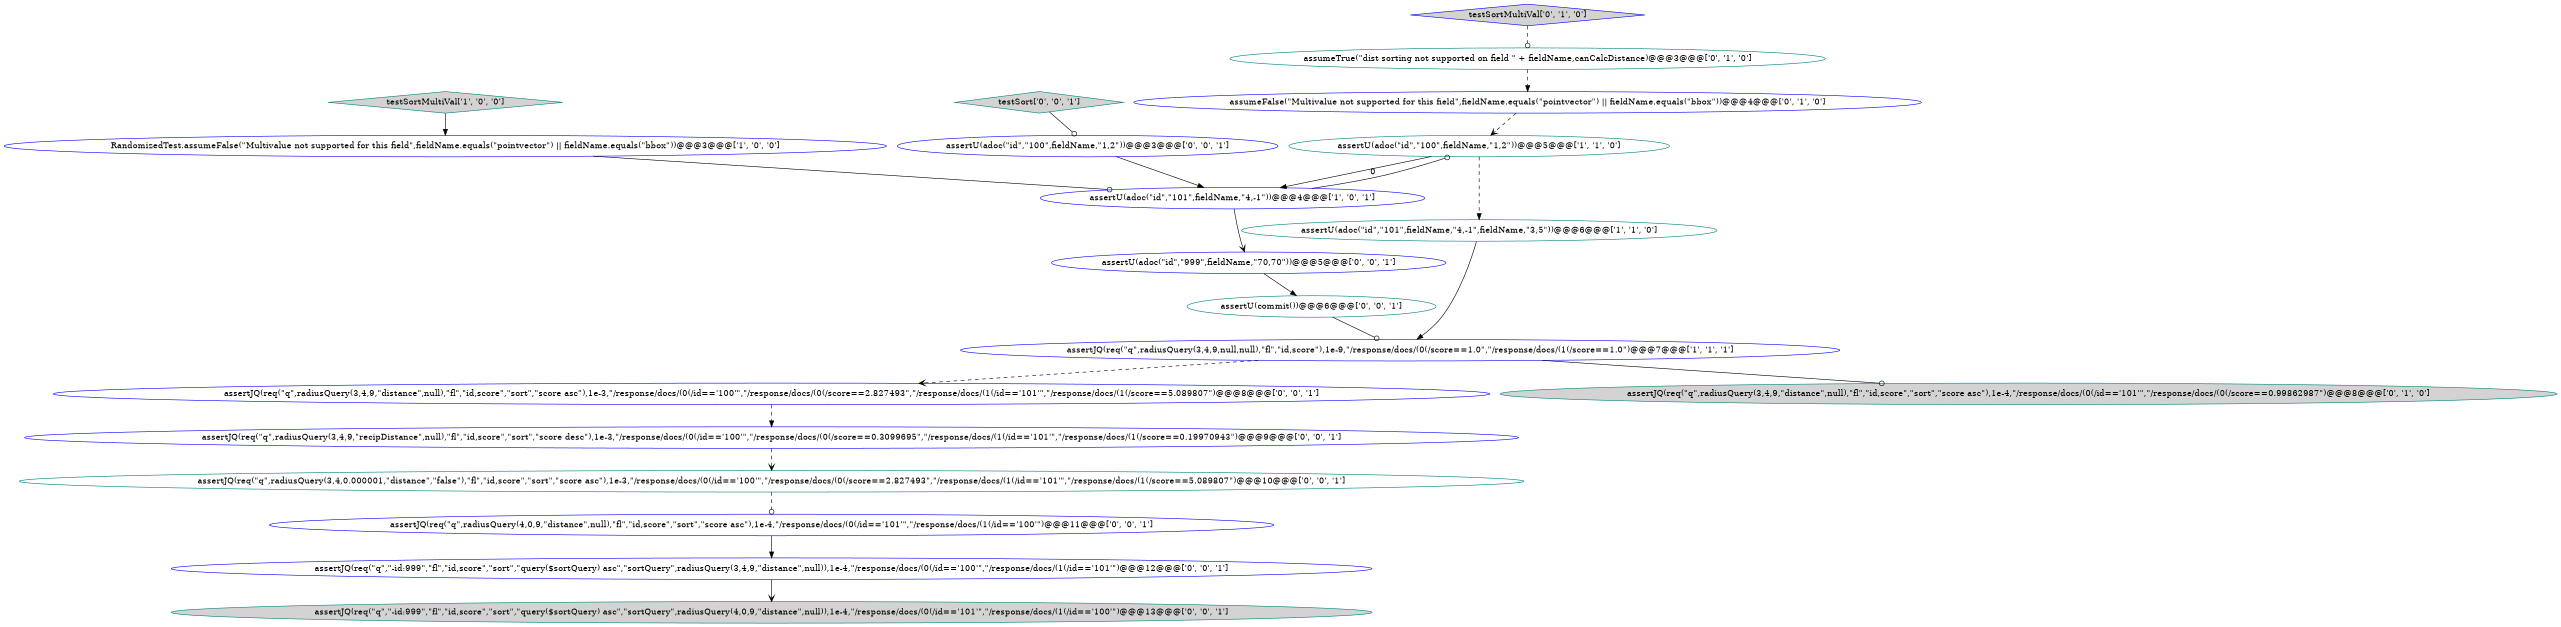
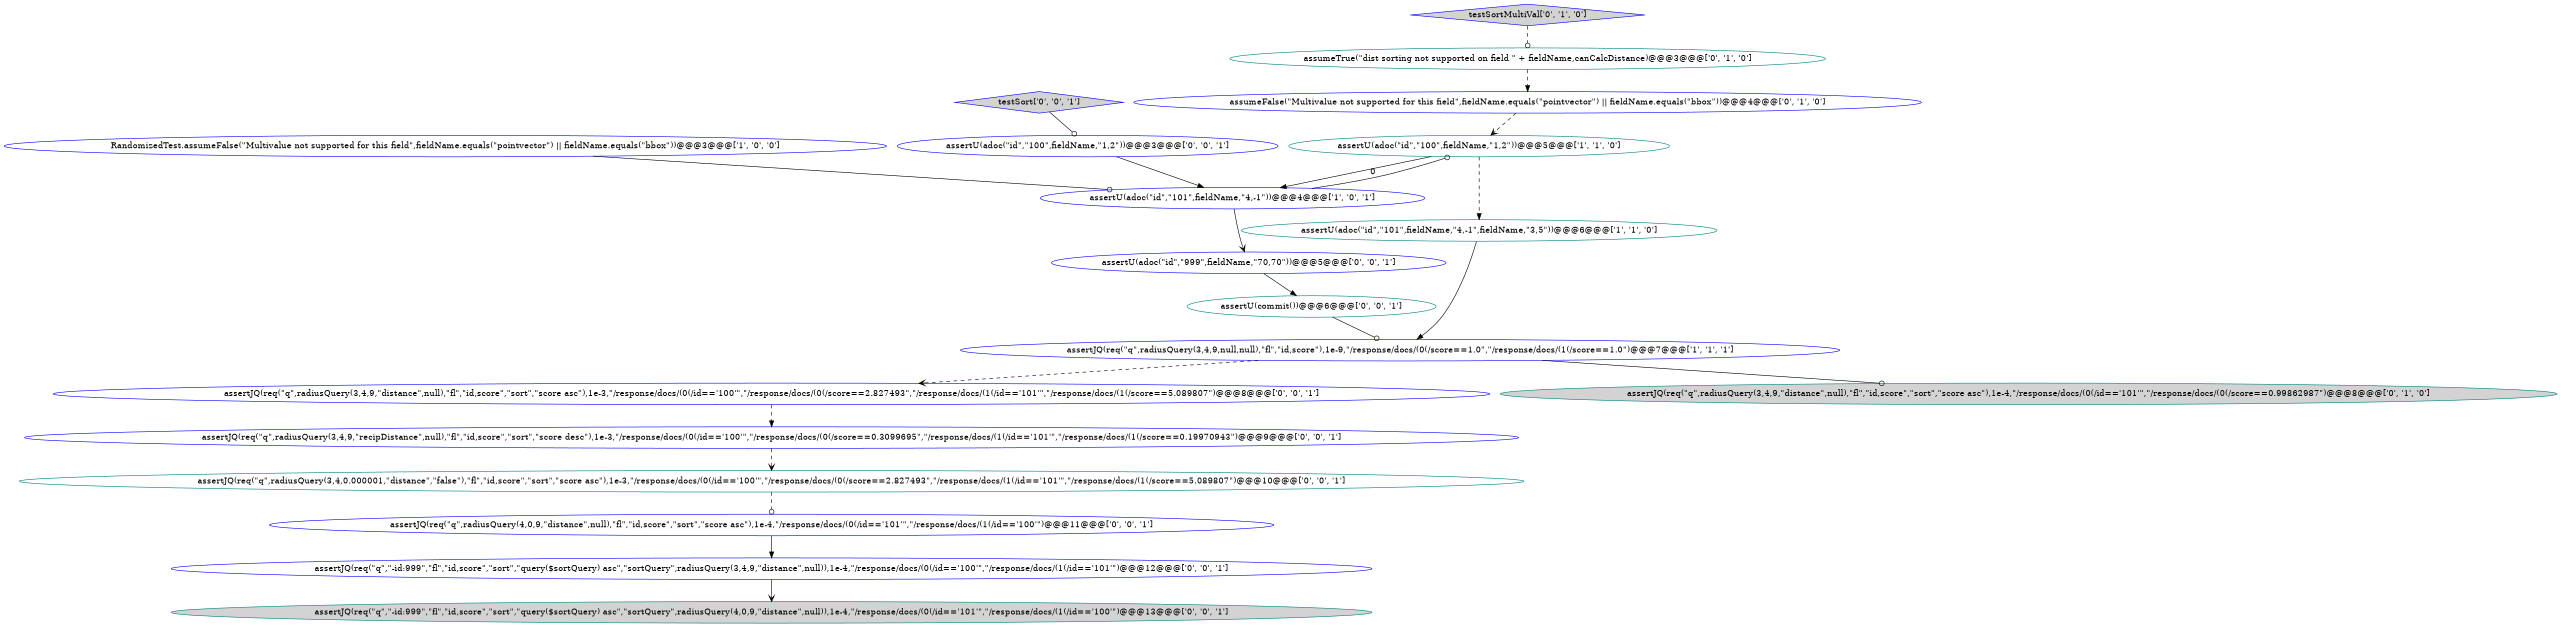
node "testSortMultiVal['1', '0', '0']": removed
node "testSort['0', '0', '1']": color teal -> blue
